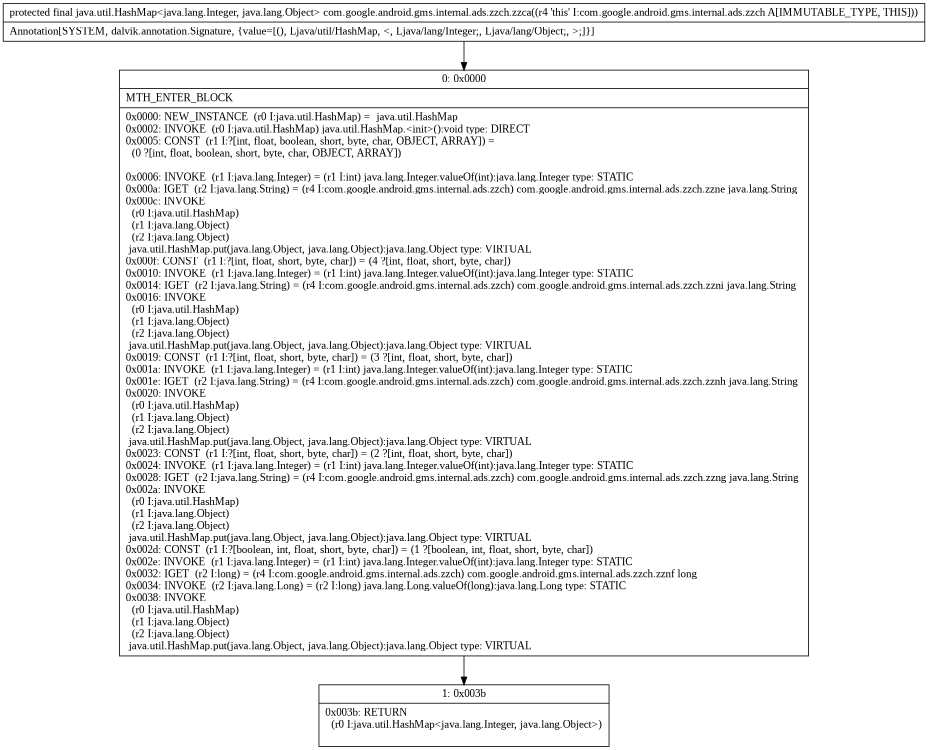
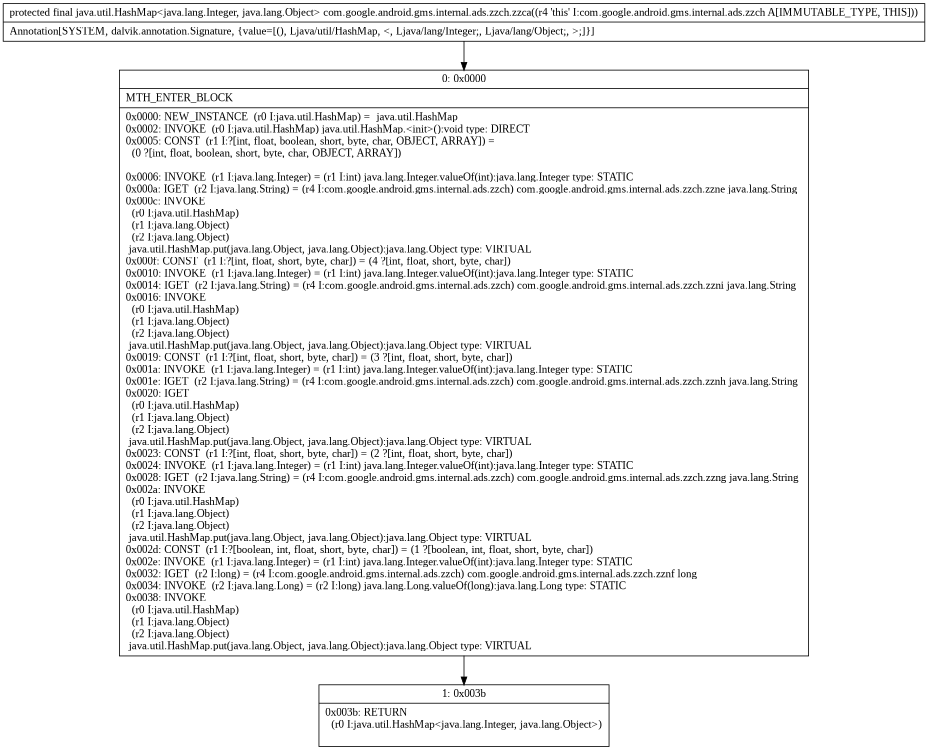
node "0: 0x0000": text "0x0020: INVOKE" -> "0x0020: IGET"
